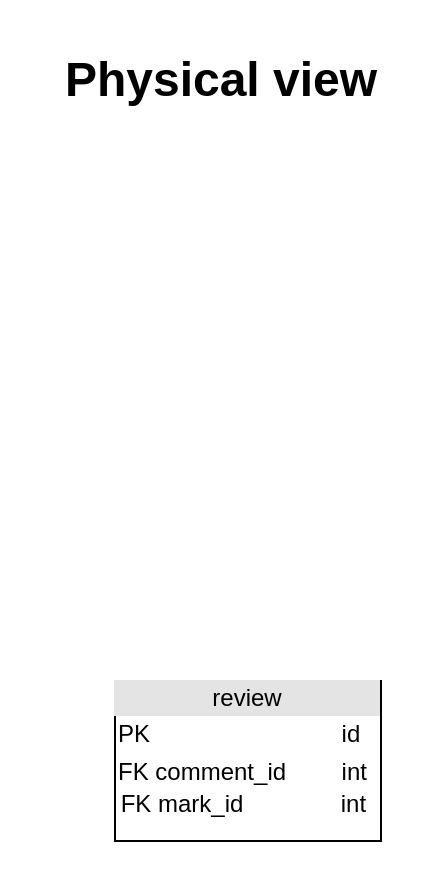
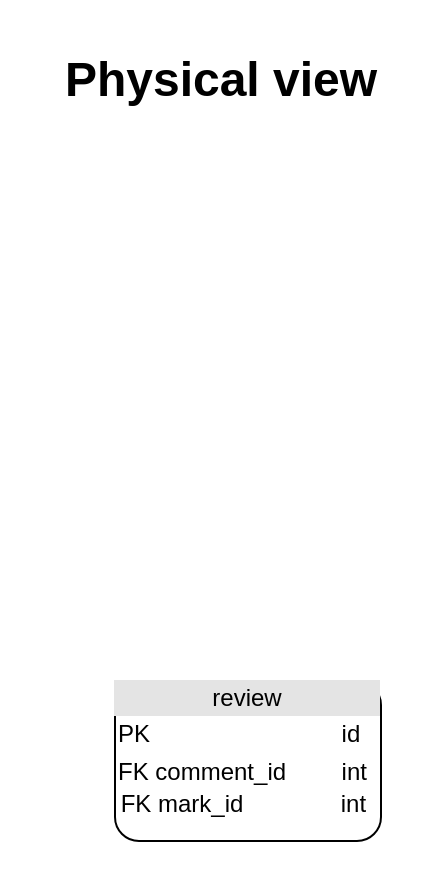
node "review PK id FK comment_id int FK mark_id int": shape rectangle -> rounded rectangle
